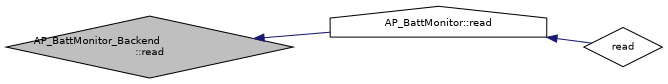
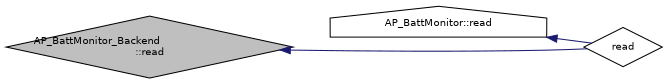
edge "AP_BattMonitor::read" -> "AP_BattMonitor_Backend ::read": now "read" -> "AP_BattMonitor_Backend ::read"
